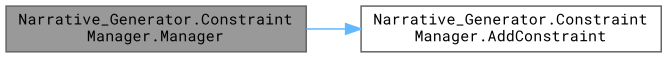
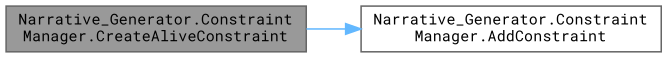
node "Narrative_Generator.Constraint Manager.Manager": label "Narrative_Generator.Constraint Manager.Manager" -> "Narrative_Generator.Constraint Manager.CreateAliveConstraint"
